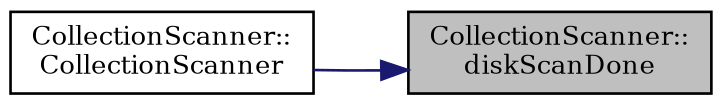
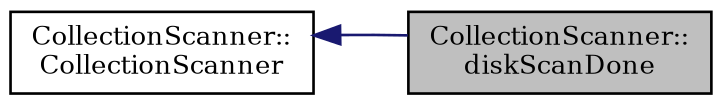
edge "CollectionScanner:: CollectionScanner" -> "CollectionScanner:: diskScanDone": reversed
